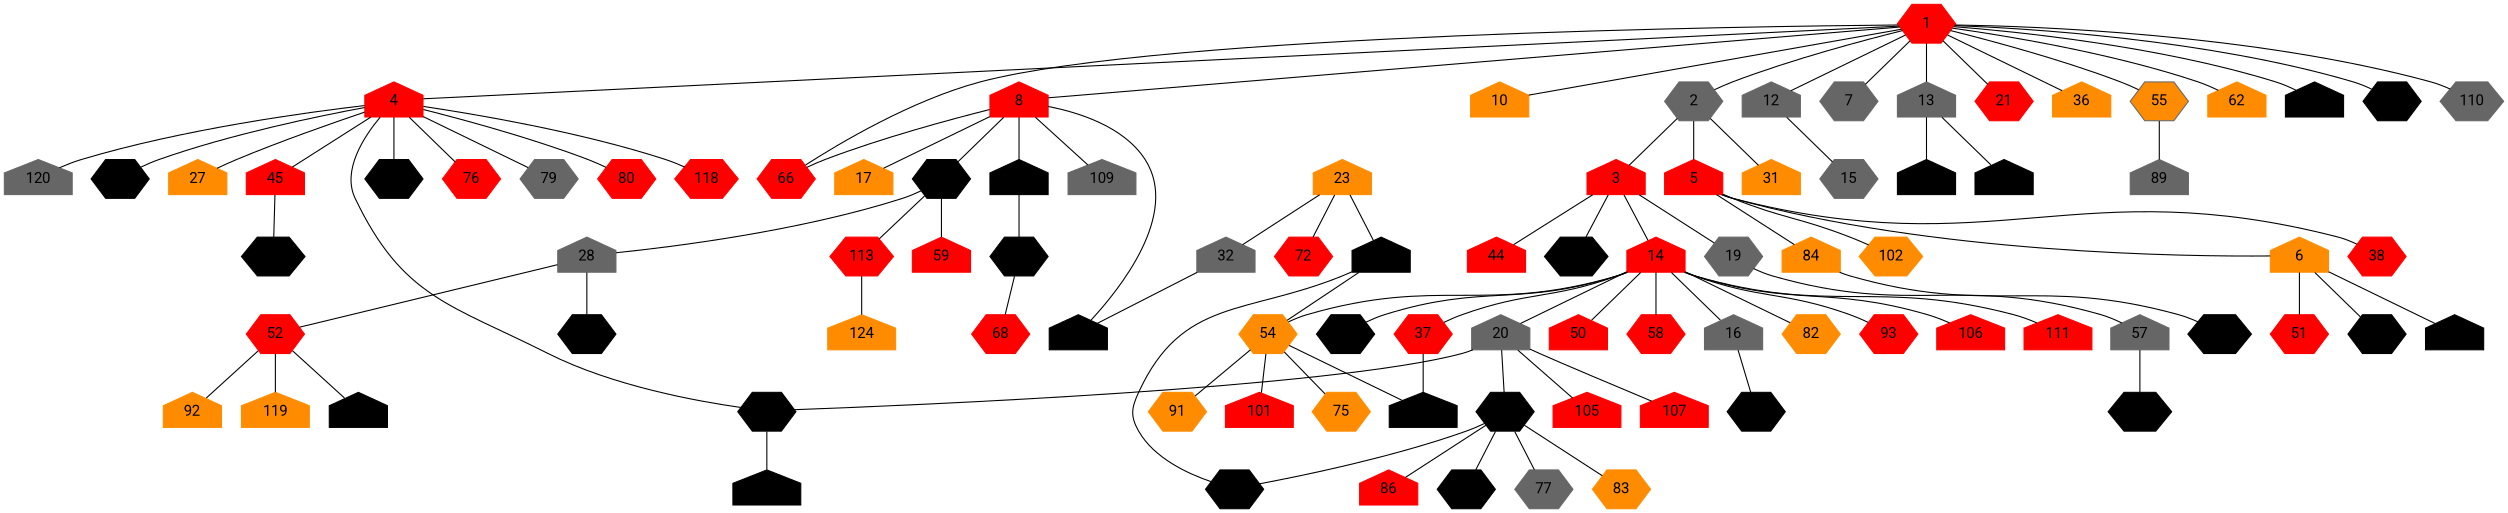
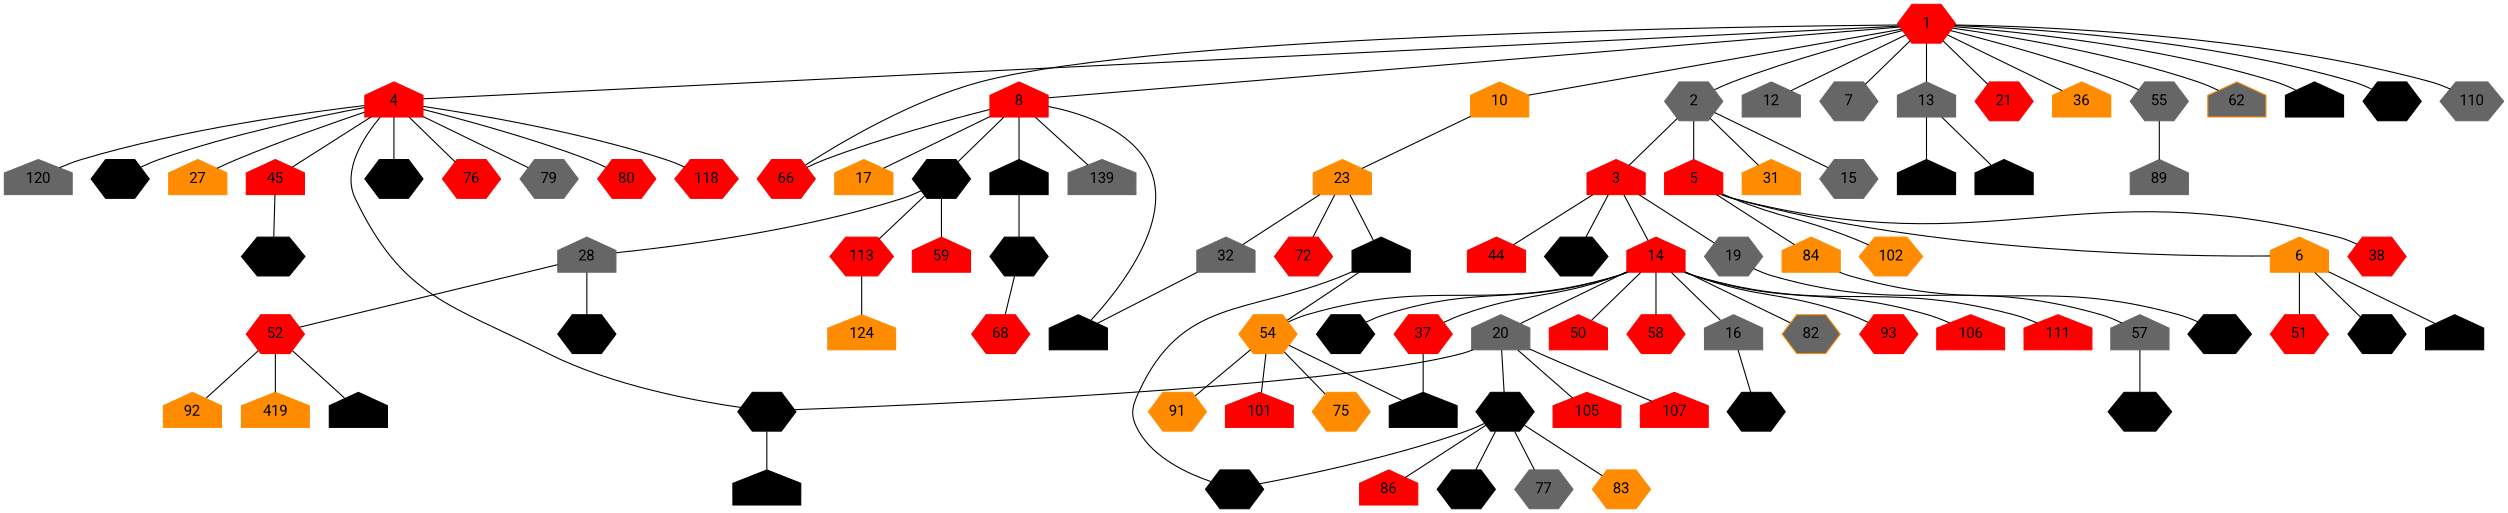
node "55": fillcolor darkorange -> gray40
node "62": fillcolor darkorange -> gray40
edge "12" -- "15": now "2" -- "15"
edge "10" -- "23": added
node "109": label "109" -> "139"
node "82": fillcolor darkorange -> gray40
node "119": label "119" -> "419"
